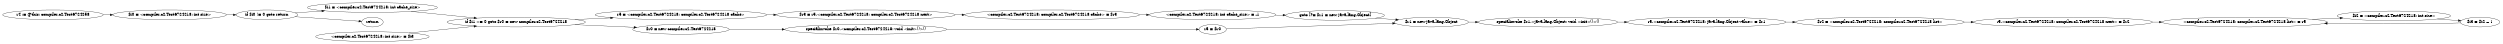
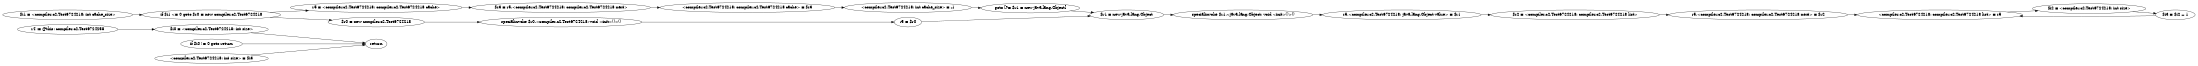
edge "if $i0 != 0 goto return" -> "$i1 = <compiler.c2.Test6724218: int cache_size>": removed
edge "$i0 = <compiler.c2.Test6724218: int size>" -> "if $i0 != 0 goto return": now "$i0 = <compiler.c2.Test6724218: int size>" -> "return"
edge "<compiler.c2.Test6724218: int size> = $i3" -> "if $i1 <= 0 goto $r0 = new compiler.c2.Test6724218": now "<compiler.c2.Test6724218: int size> = $i3" -> "return"
